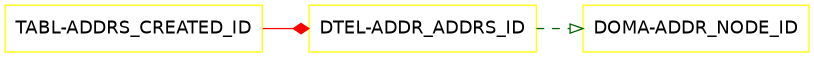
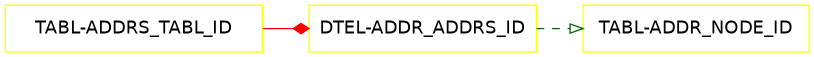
node "TABL-ADDRS_CREATED_ID": label "TABL-ADDRS_CREATED_ID" -> "TABL-ADDRS_TABL_ID"
node "DOMA-ADDR_NODE_ID": label "DOMA-ADDR_NODE_ID" -> "TABL-ADDR_NODE_ID"
